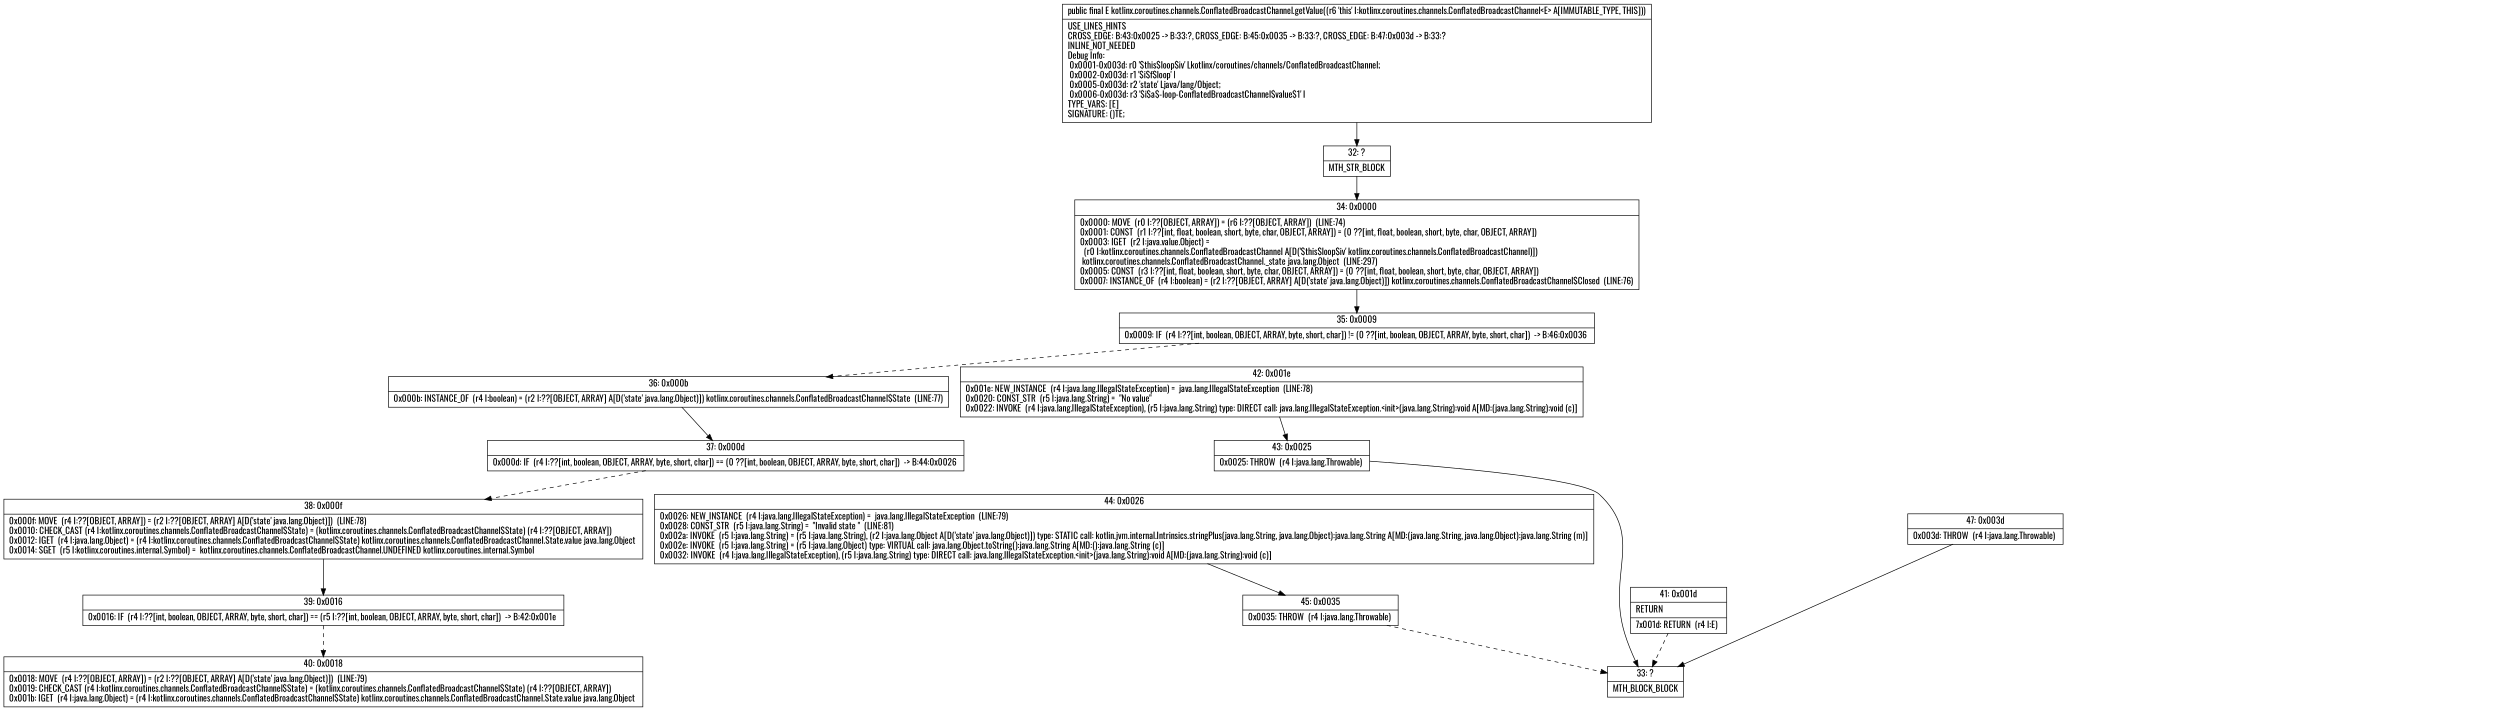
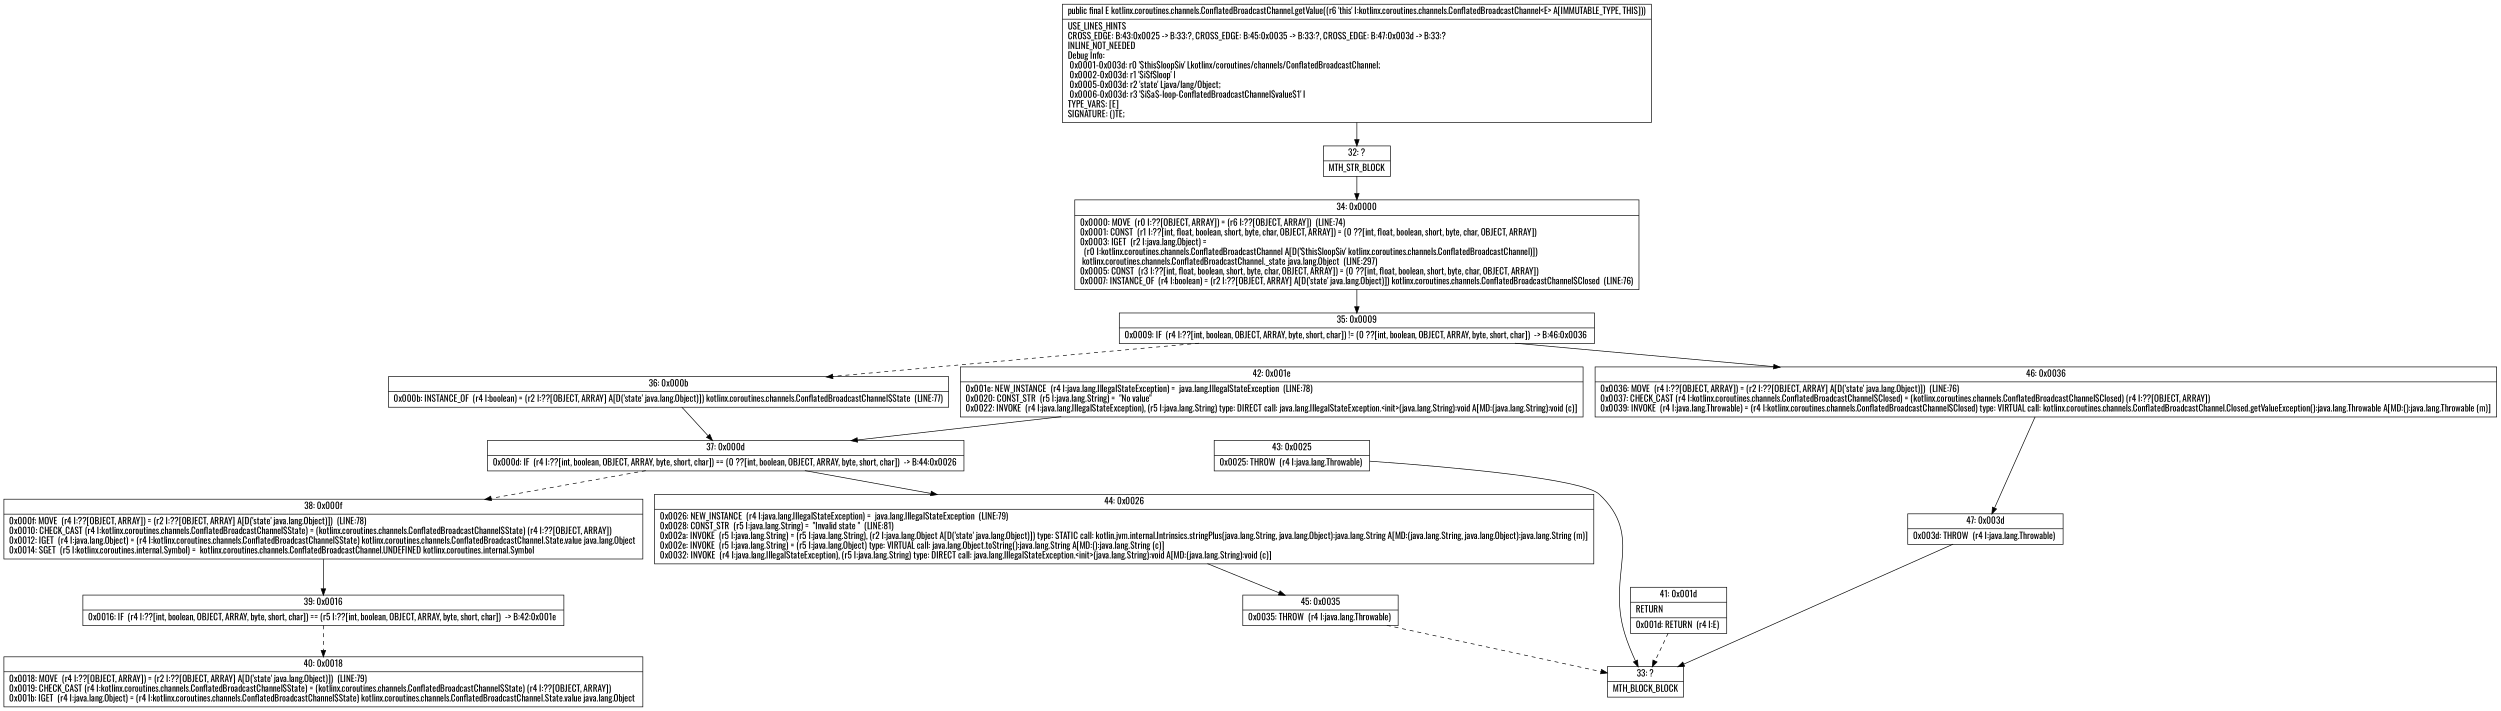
node "34: 0x0000": text "0x0003: IGET  (r2 I:java.value.Object) =" -> "0x0003: IGET  (r2 I:java.lang.Object) ="
node "46: 0x0036": added
edge "42: 0x001e" -> "43: 0x0025": now "42: 0x001e" -> "37: 0x000d"
edge "37: 0x000d" -> "44: 0x0026": added
node "41: 0x001d": text "7x001d: RETURN  (r4 I:E)" -> "0x001d: RETURN  (r4 I:E)"
